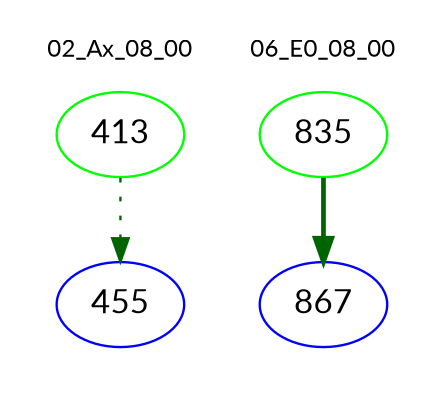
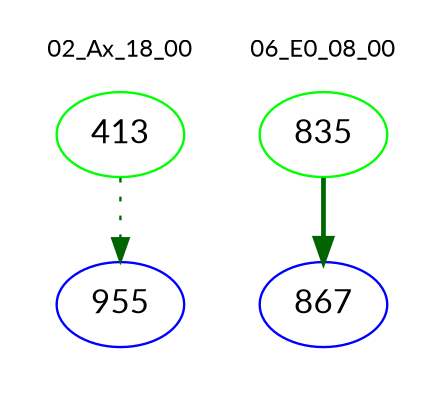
cluster "02_Ax_08_00": label "02_Ax_08_00" -> "02_Ax_18_00"
node "455": label "455" -> "955"
